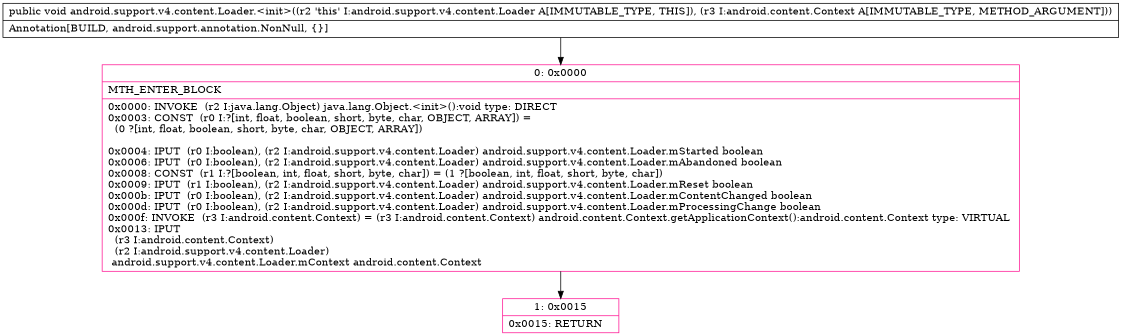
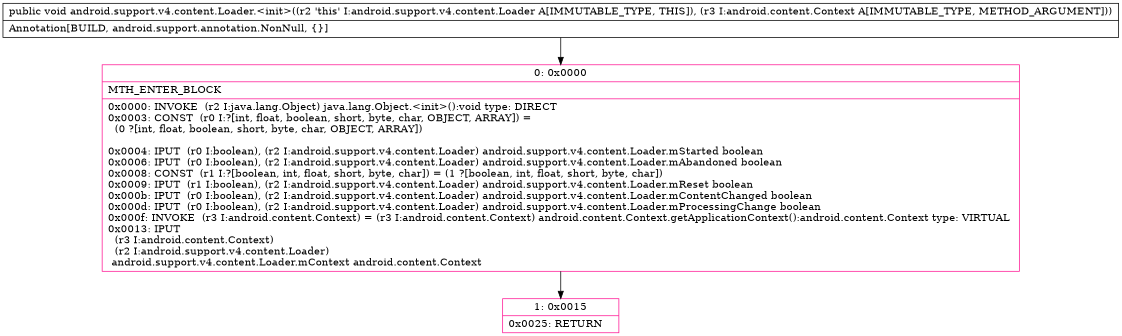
node "1: 0x0015": text "0x0015: RETURN" -> "0x0025: RETURN"
